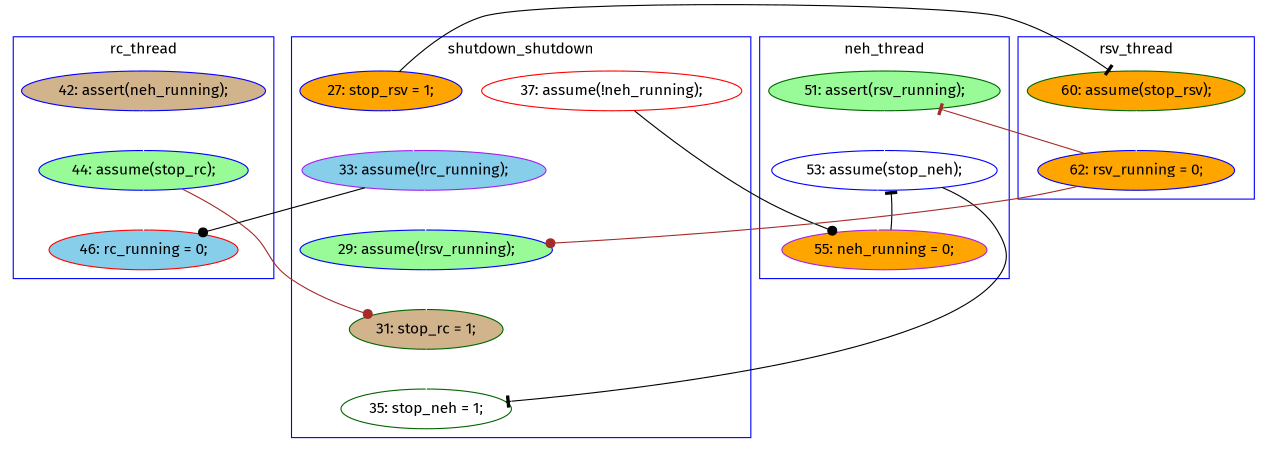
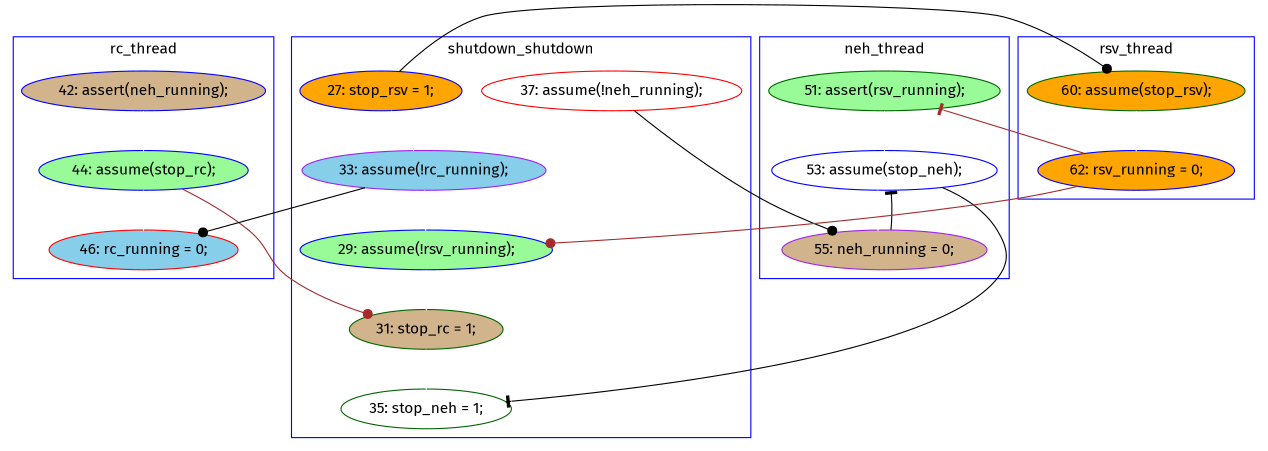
edge "27: stop_rsv = 1;" -> "60: assume(stop_rsv);": arrowhead tee -> dot
node "55: neh_running = 0;": fillcolor orange -> tan
